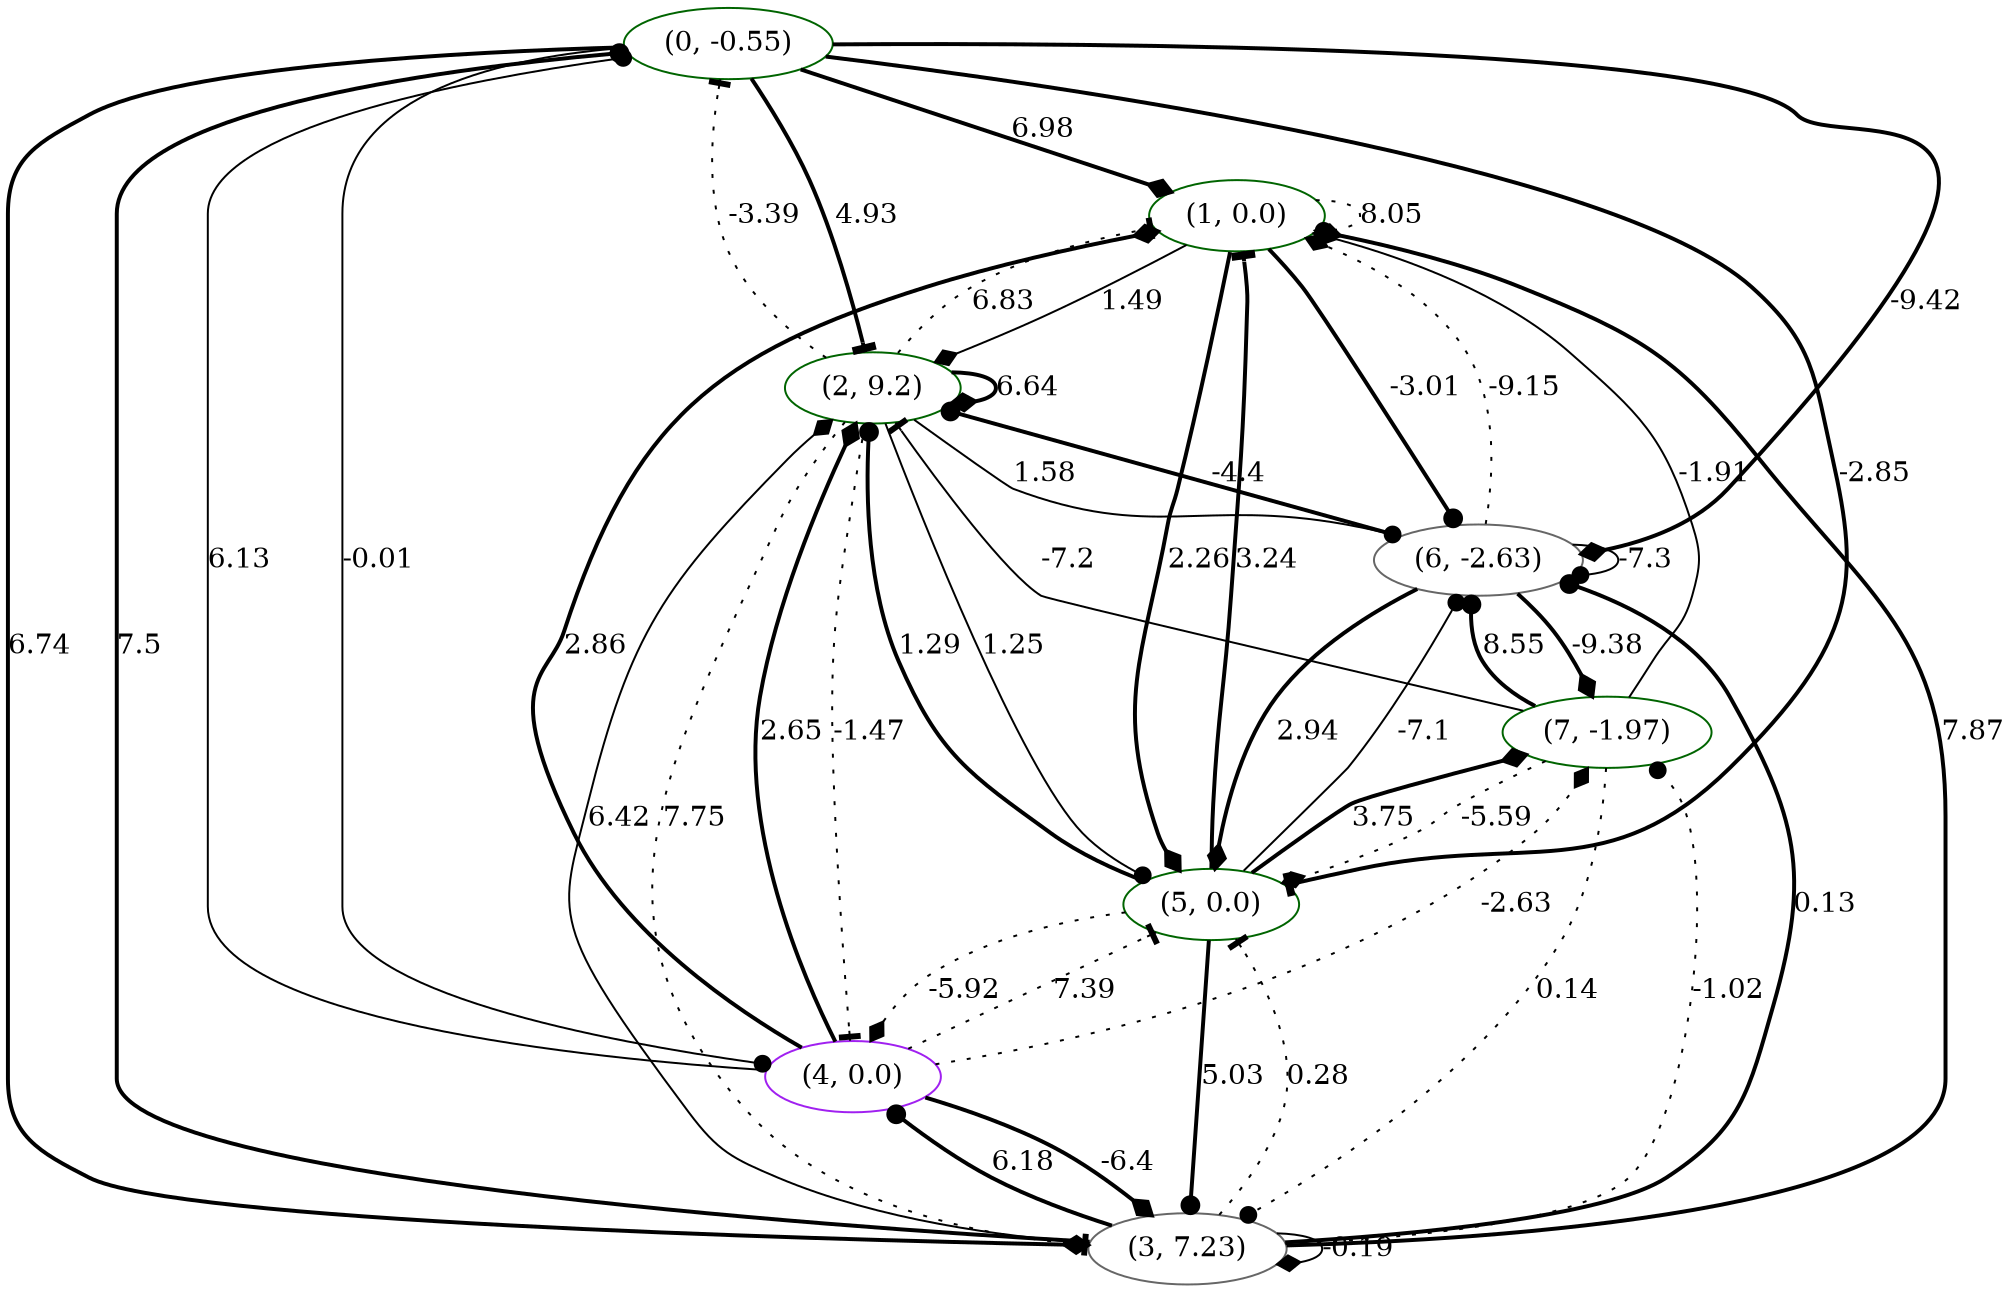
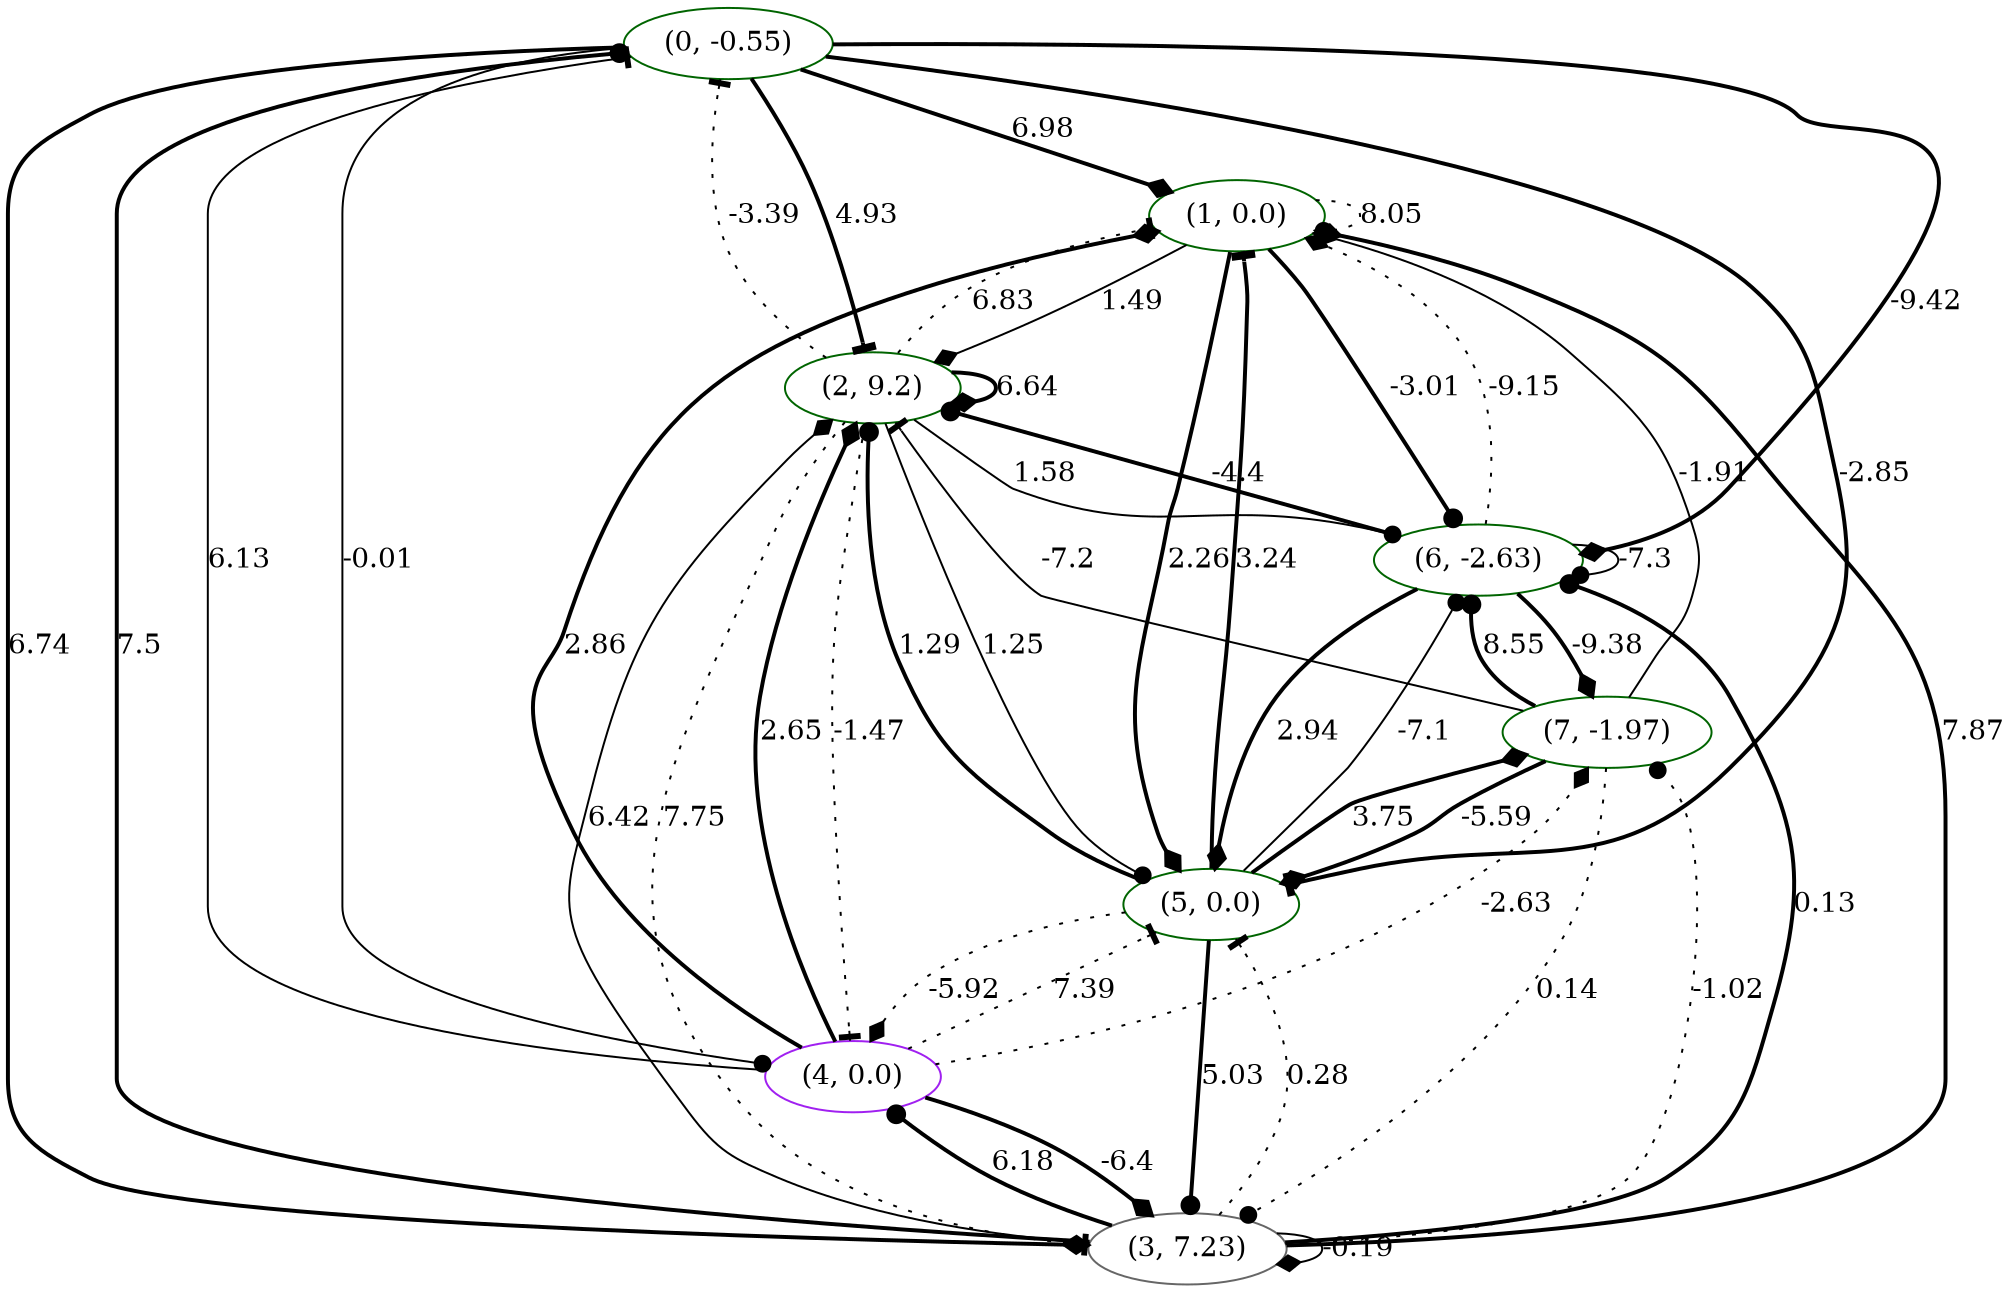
node "(6, -2.63)": color gray40 -> darkgreen
edge "(4, 0.0)" -> "(0, -0.55)": arrowhead dot -> tee
edge "(7, -1.97)" -> "(5, 0.0)": style dotted -> bold
